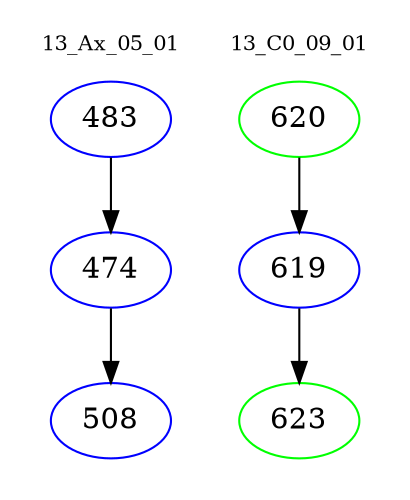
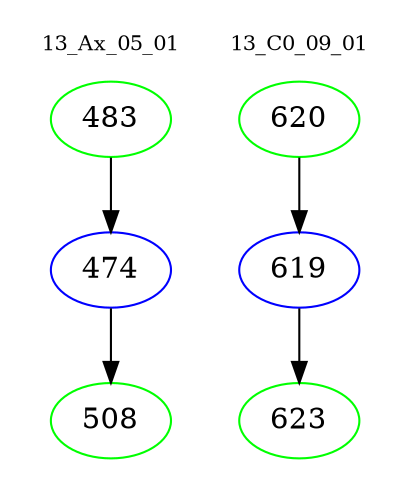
node "483": color blue -> green
node "508": color blue -> green
